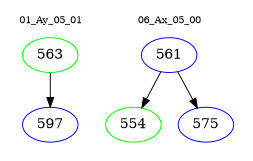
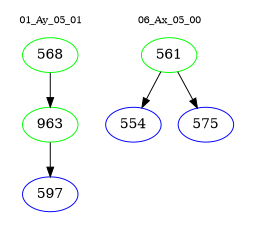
node "568": added
node "563": label "563" -> "963"
node "561": color blue -> green
node "554": color green -> blue
